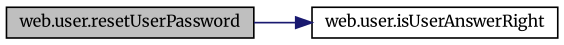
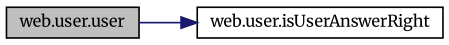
node "web.user.resetUserPassword": label "web.user.resetUserPassword" -> "web.user.user"
